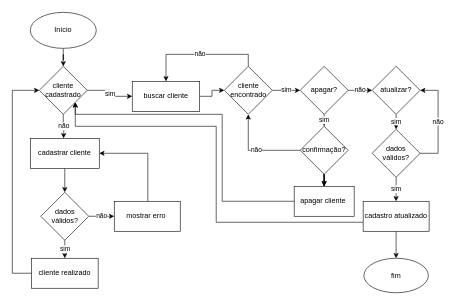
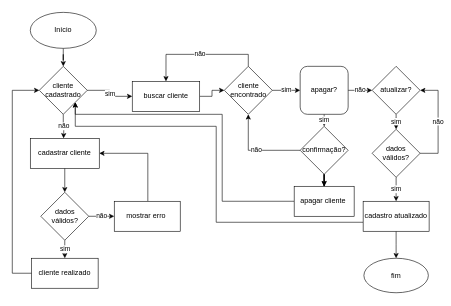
node "apagar?": shape diamond -> rounded rectangle
